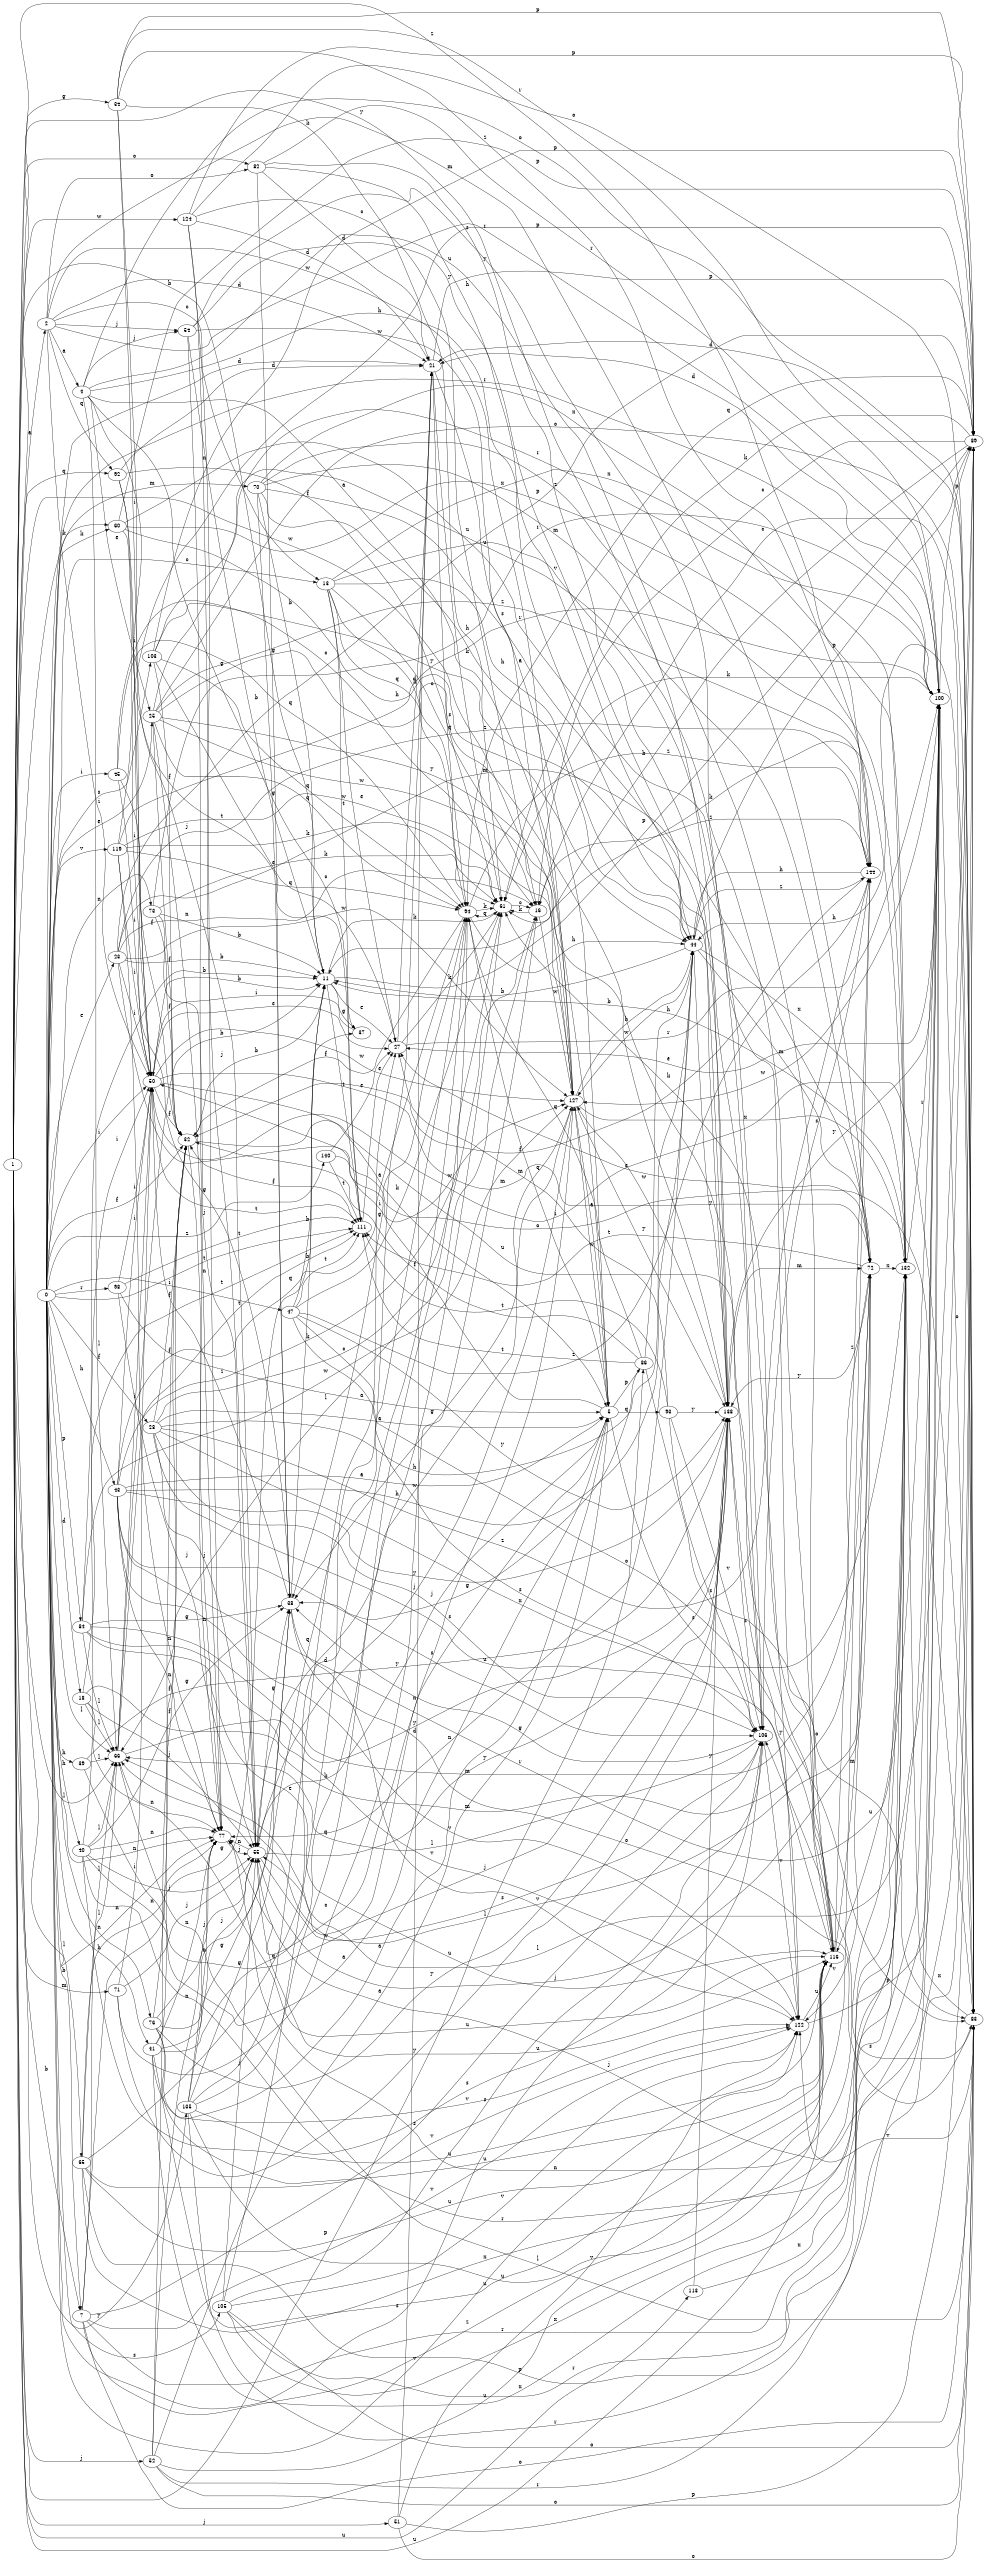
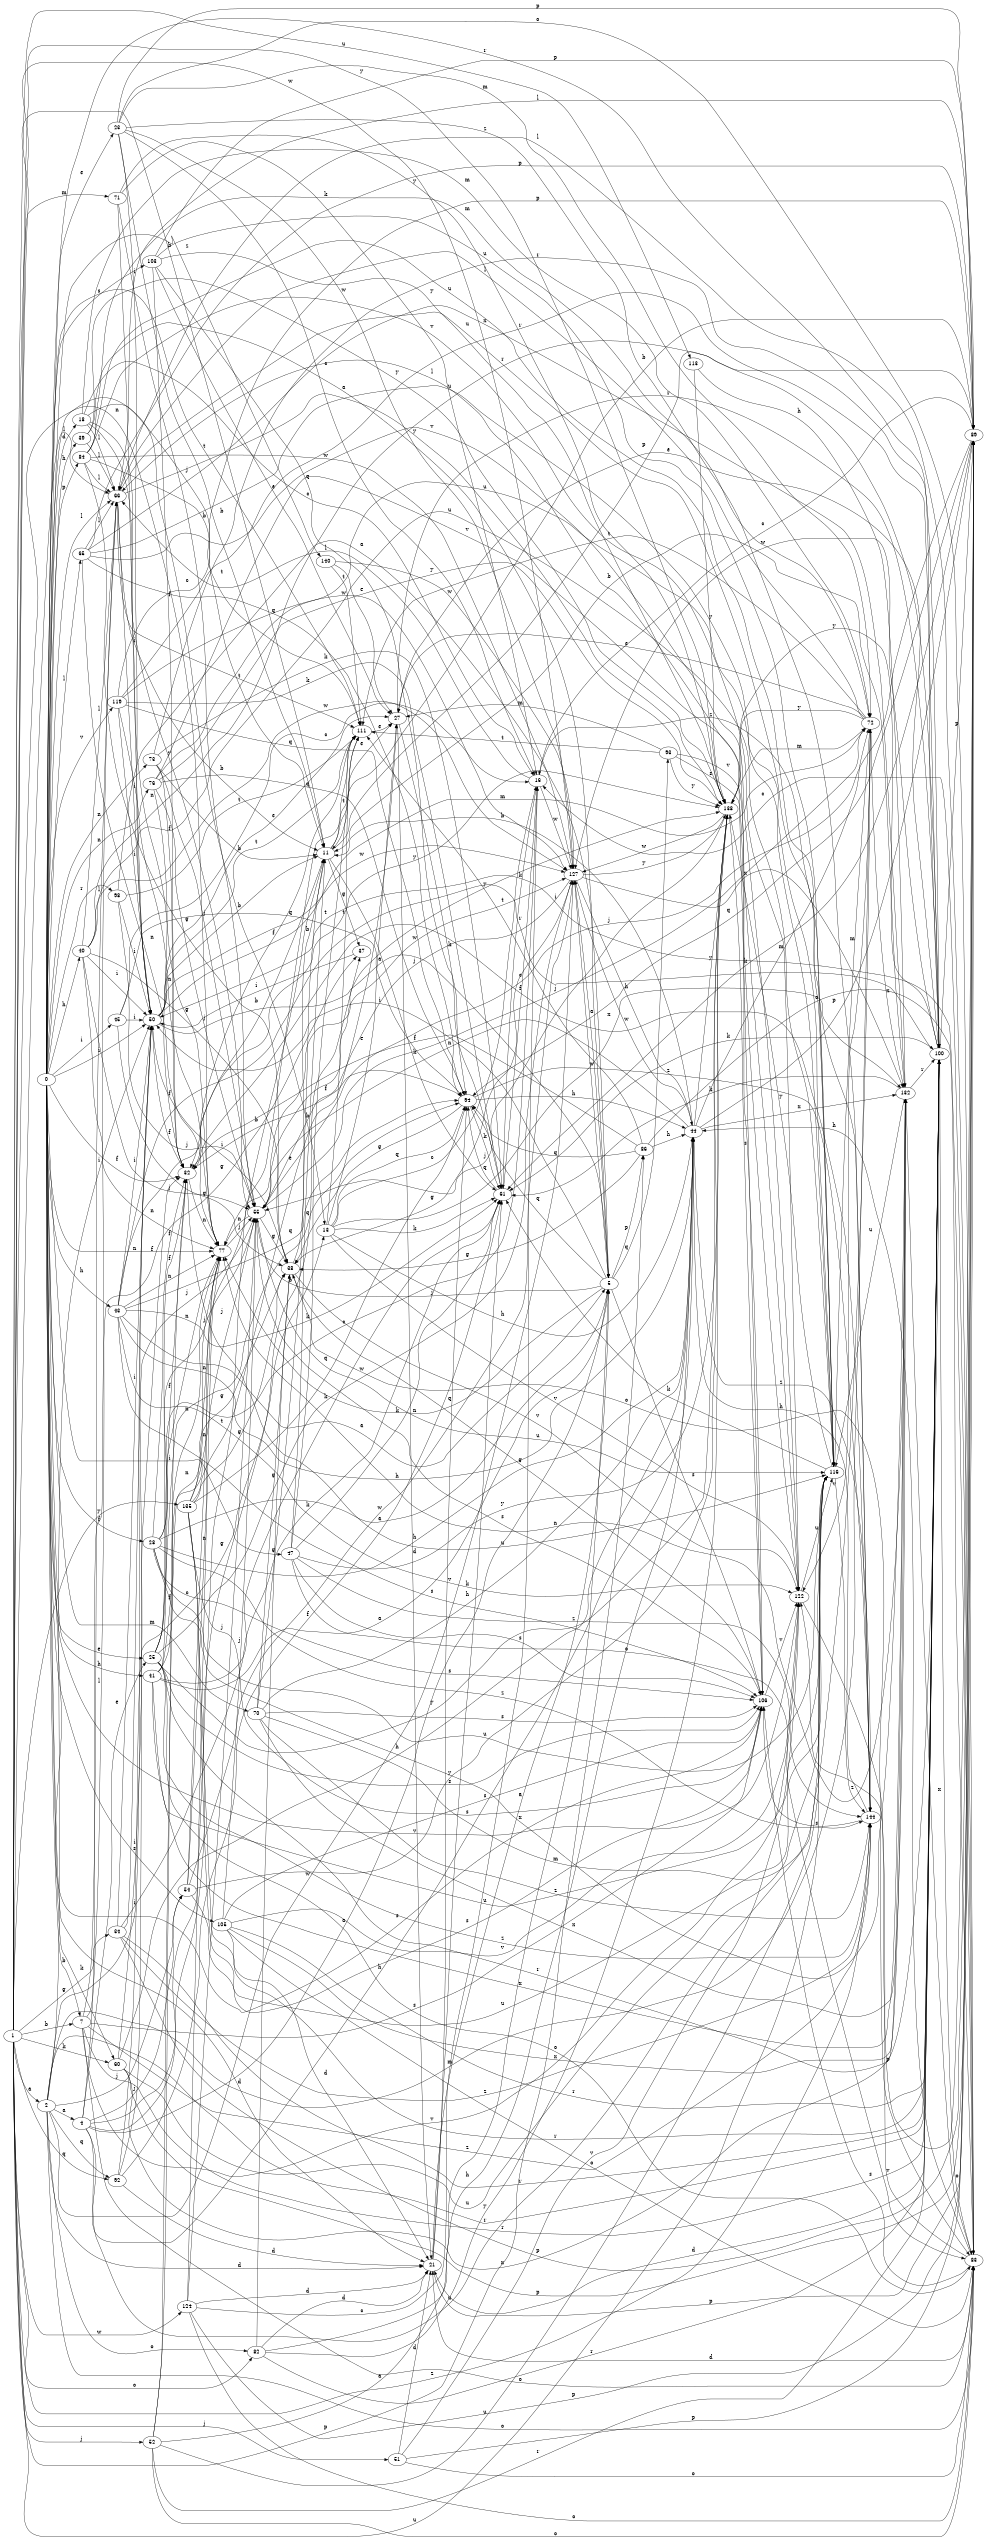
edge "4" -> "83": now "2" -> "83"
edge "18" -> "16": added, label "c"
edge "18" -> "55": label "j" -> "y"
edge "71" -> "16": label "c" -> "k"
edge "113" -> "132": label "x" -> "h"
